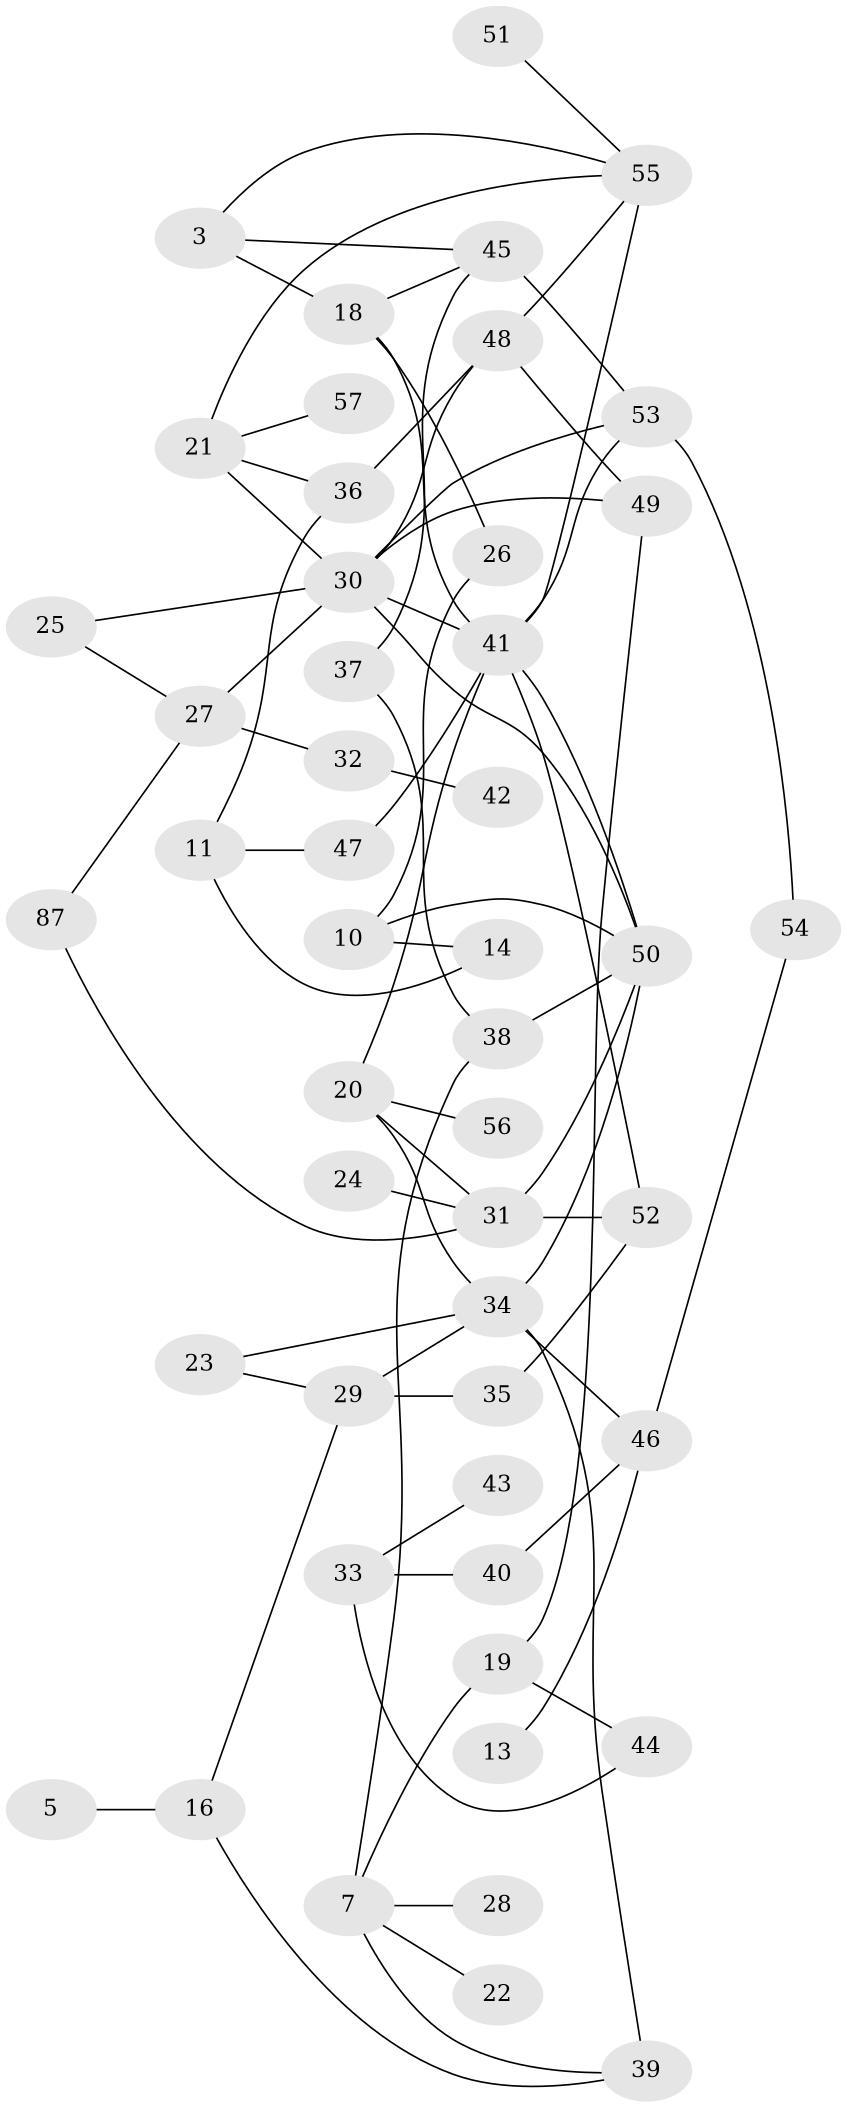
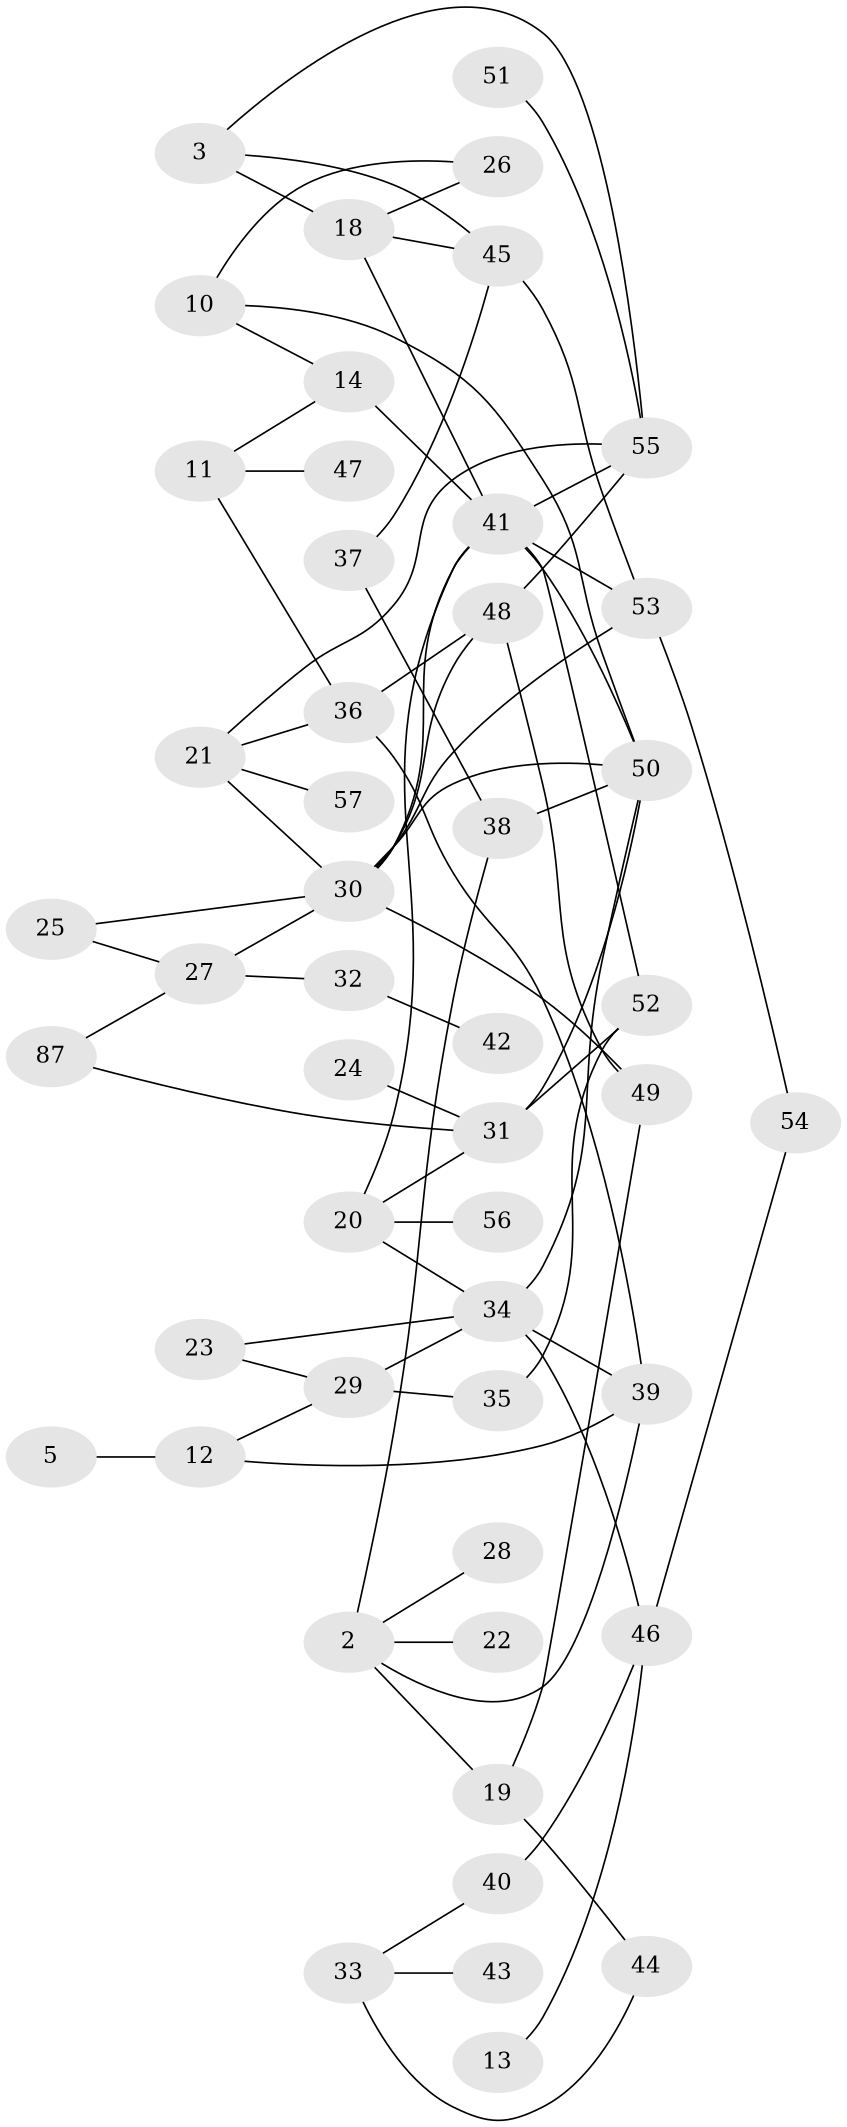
edge "41" -- "47": now "41" -- "14"
edge "36" -- "39": added
node "16": label "16" -> "12"
node "7": label "7" -> "2"
